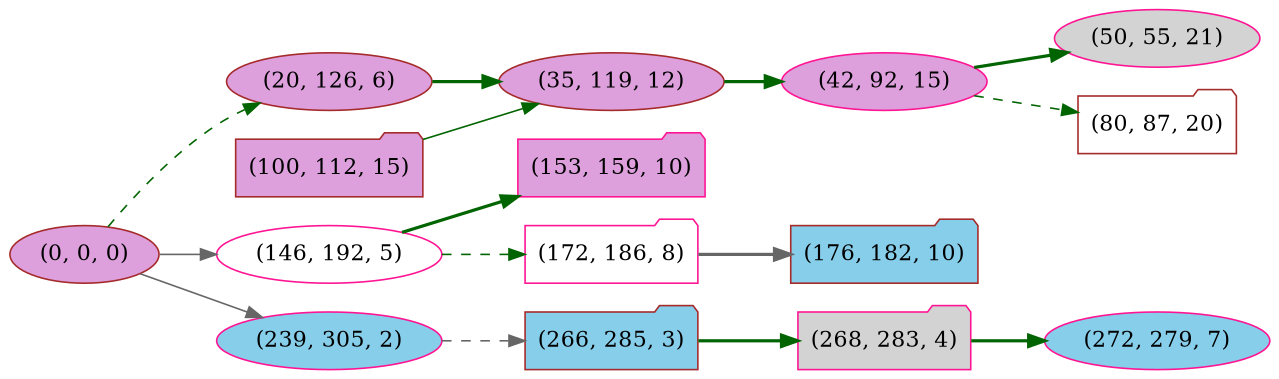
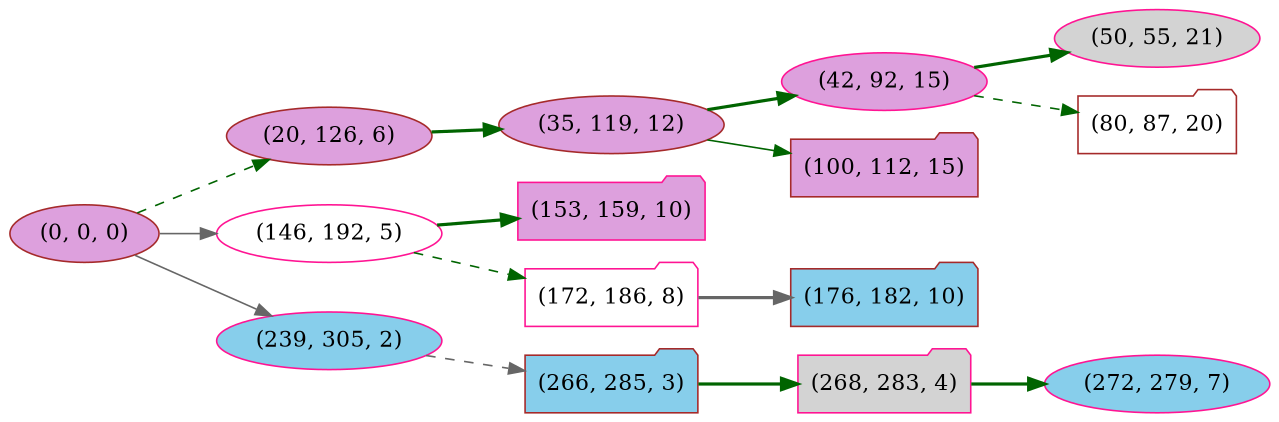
edge "(100, 112, 15)" -> "(35, 119, 12)": reversed
